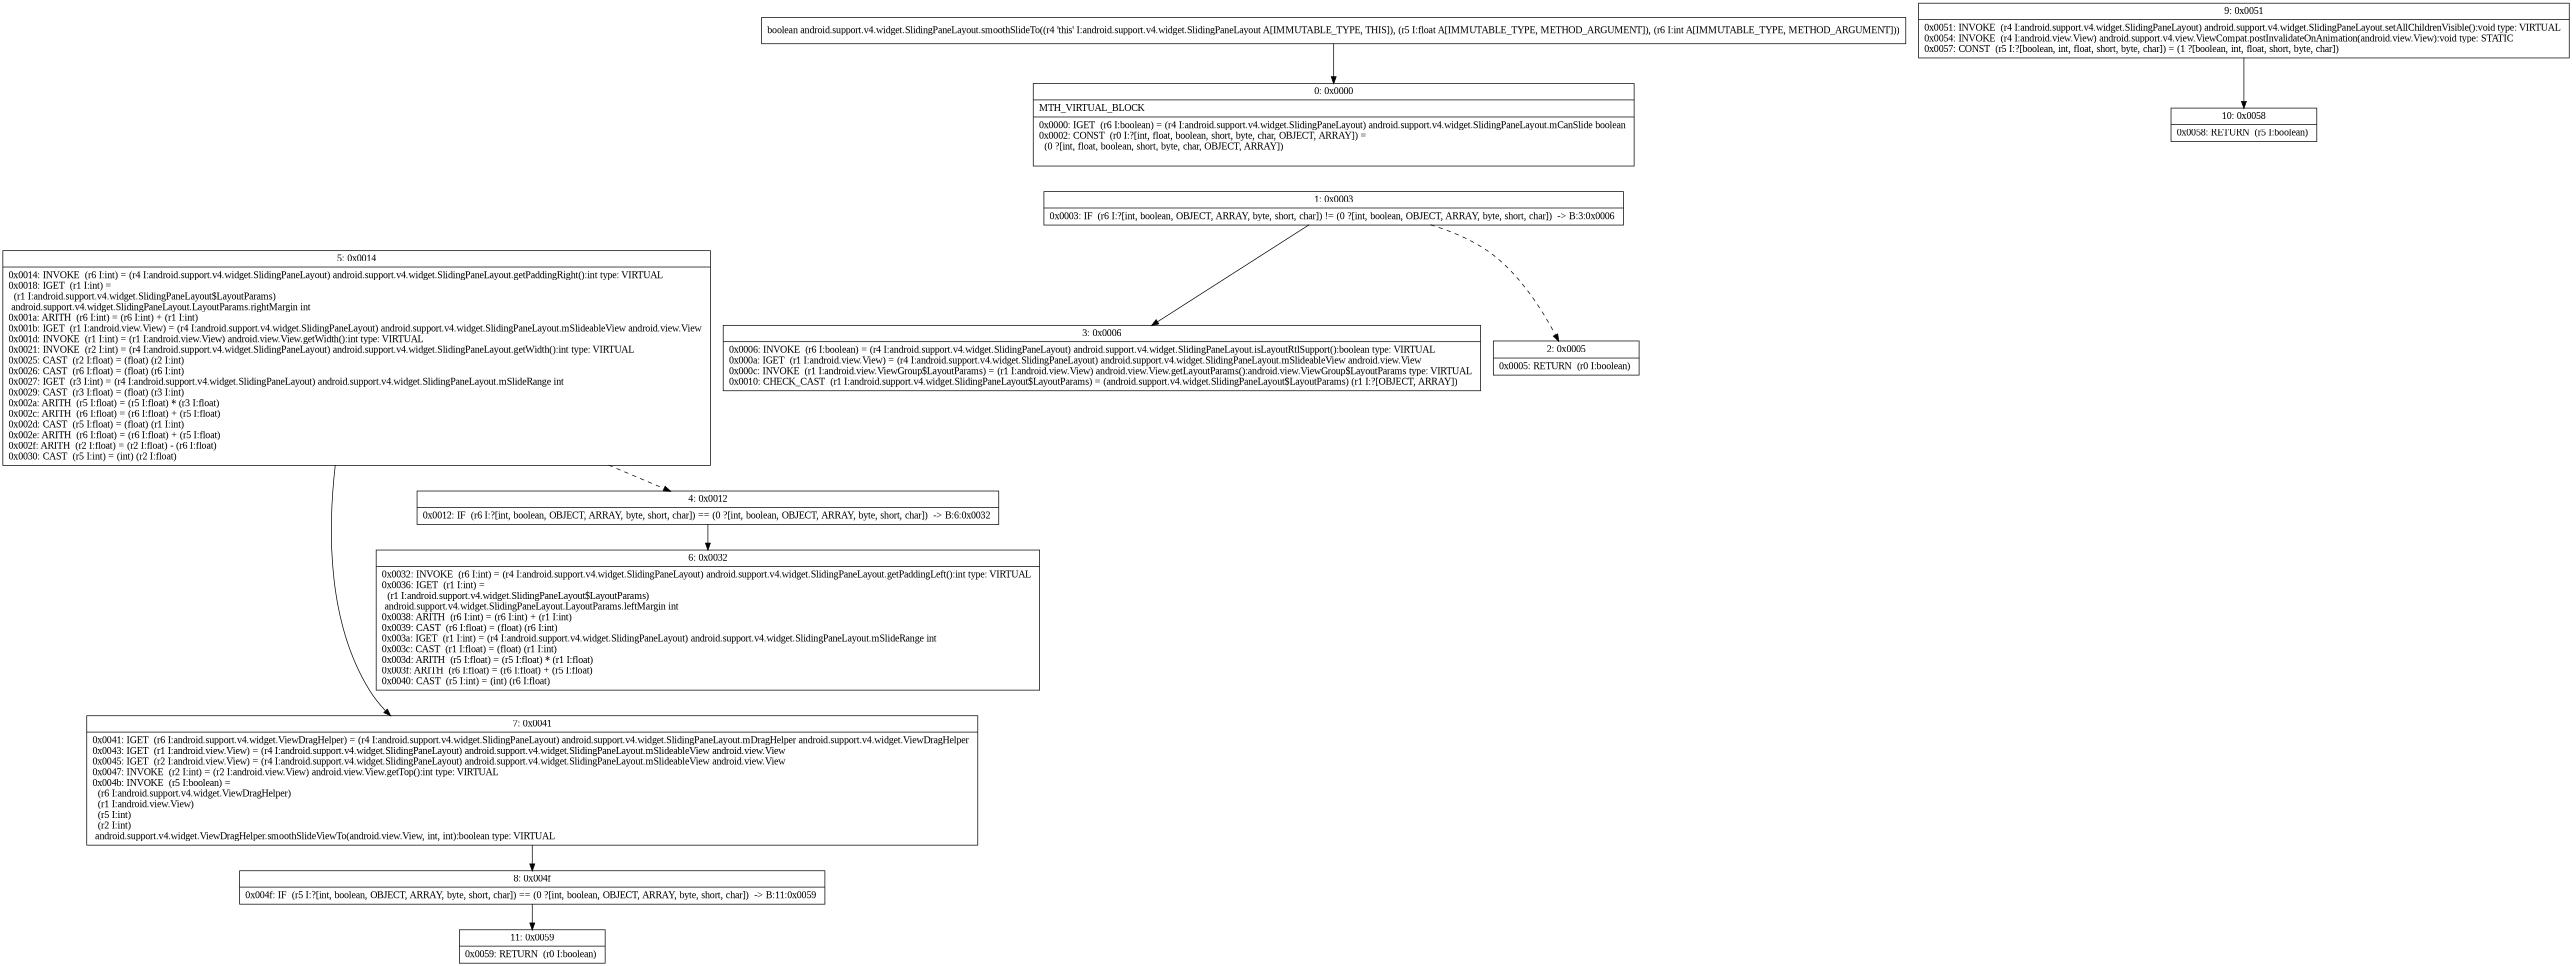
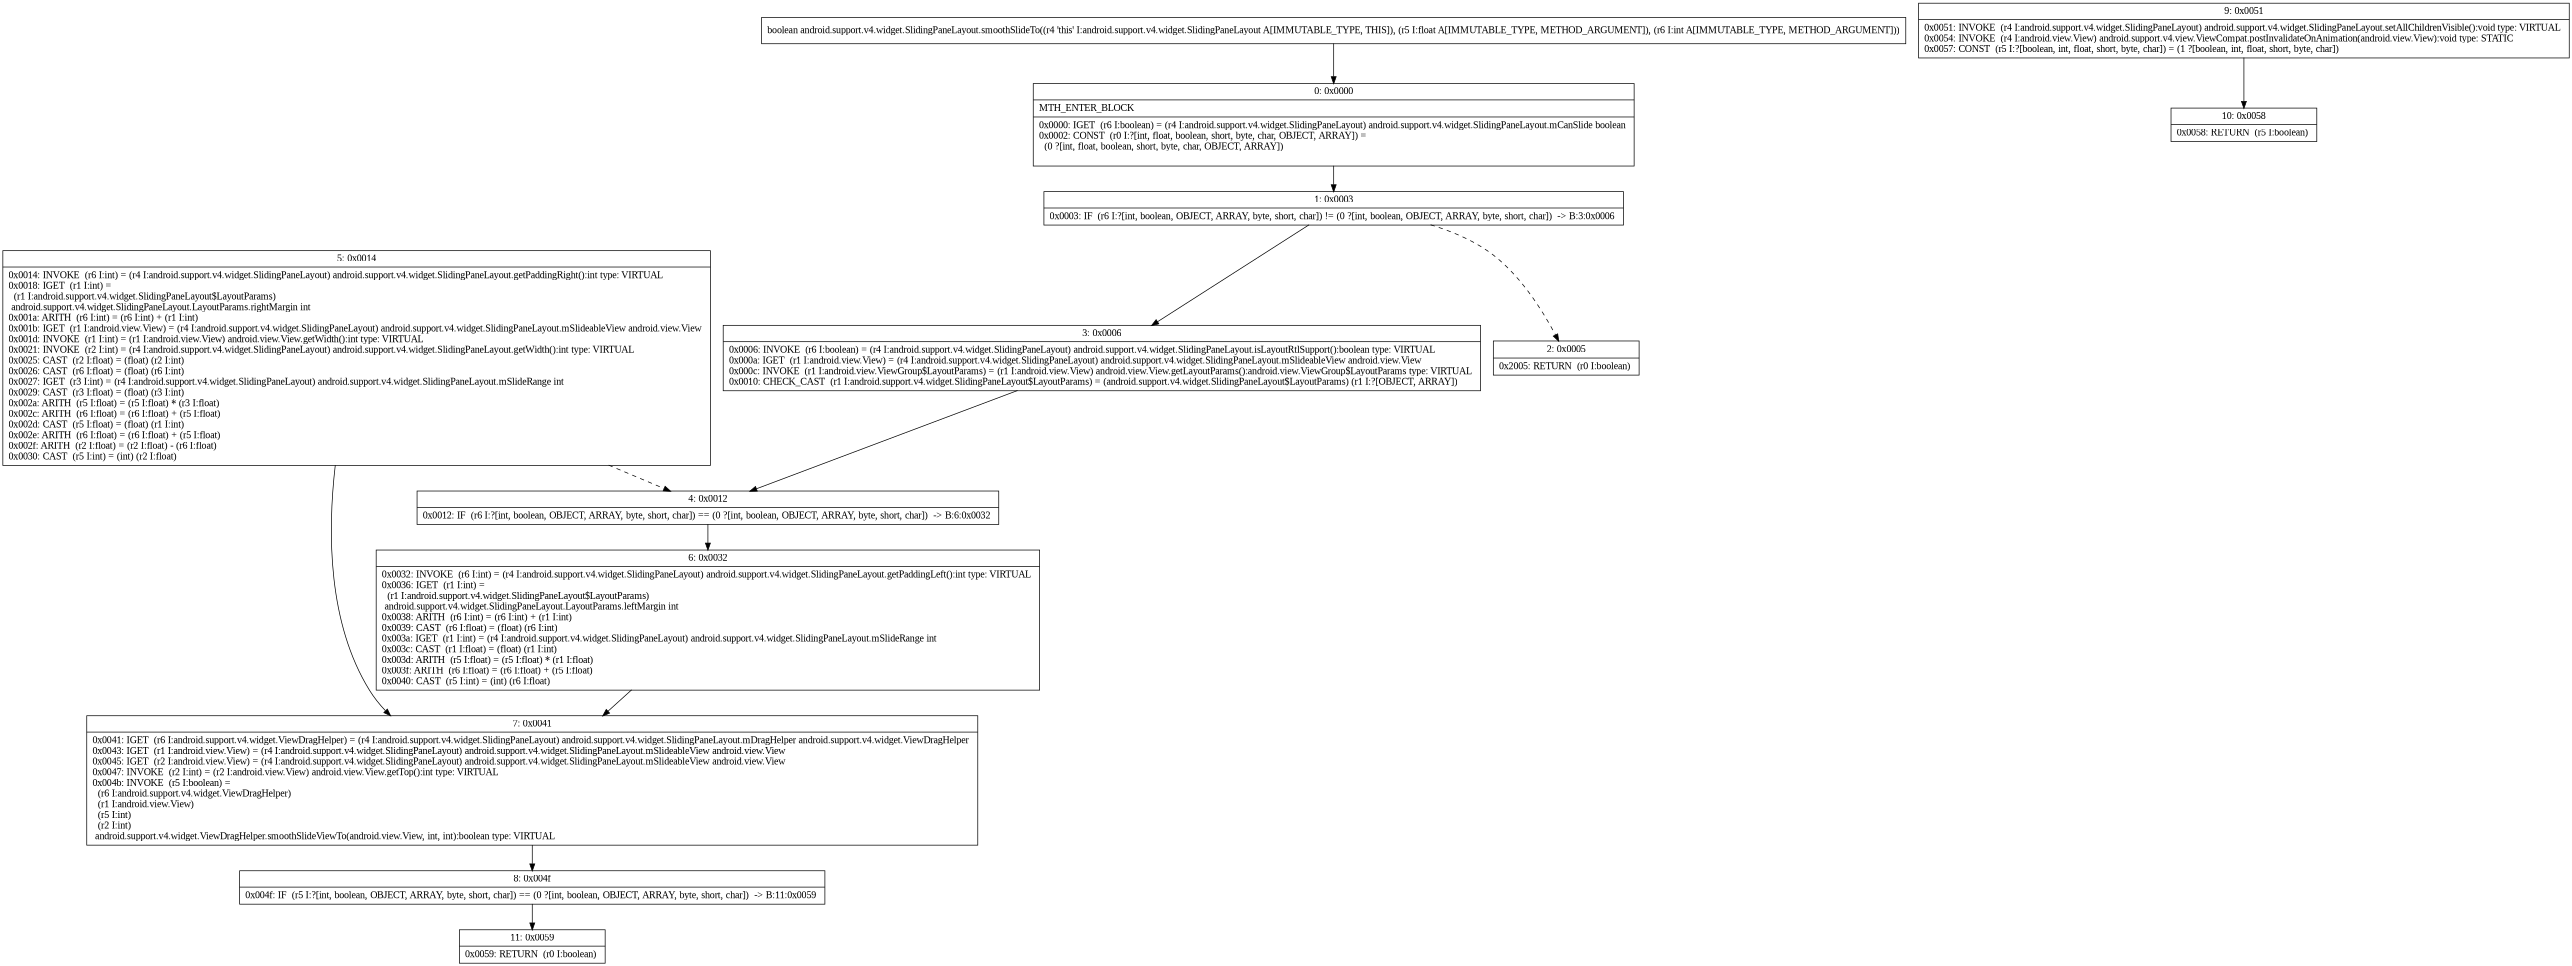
node "0: 0x0000": text "MTH_VIRTUAL_BLOCK" -> "MTH_ENTER_BLOCK"
edge "0: 0x0000" -> "1: 0x0003": added
node "2: 0x0005": text "0x0005: RETURN  (r0 I:boolean)" -> "0x2005: RETURN  (r0 I:boolean)"
edge "3: 0x0006" -> "4: 0x0012": added
edge "6: 0x0032" -> "7: 0x0041": added
